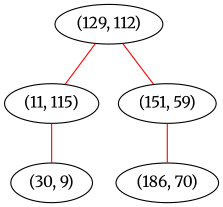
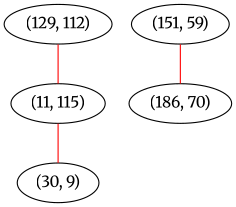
edge "(129, 112)" -- "(151, 59)": removed
